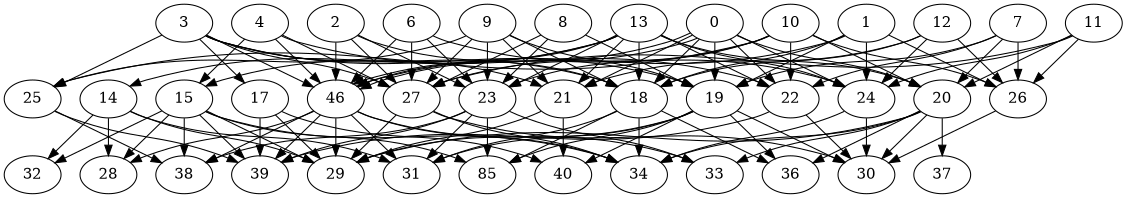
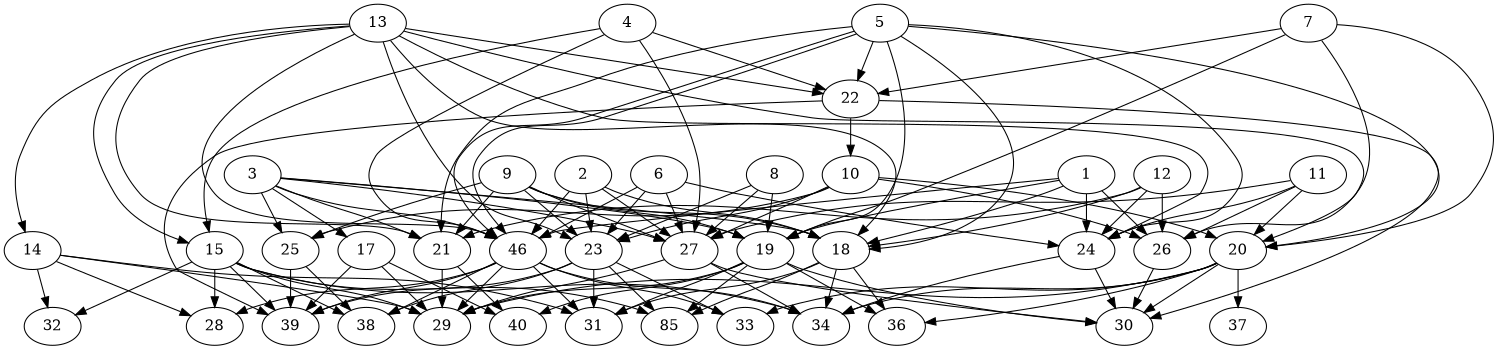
node "0": label "0" -> "5"
edge "10" -> "22": reversed
